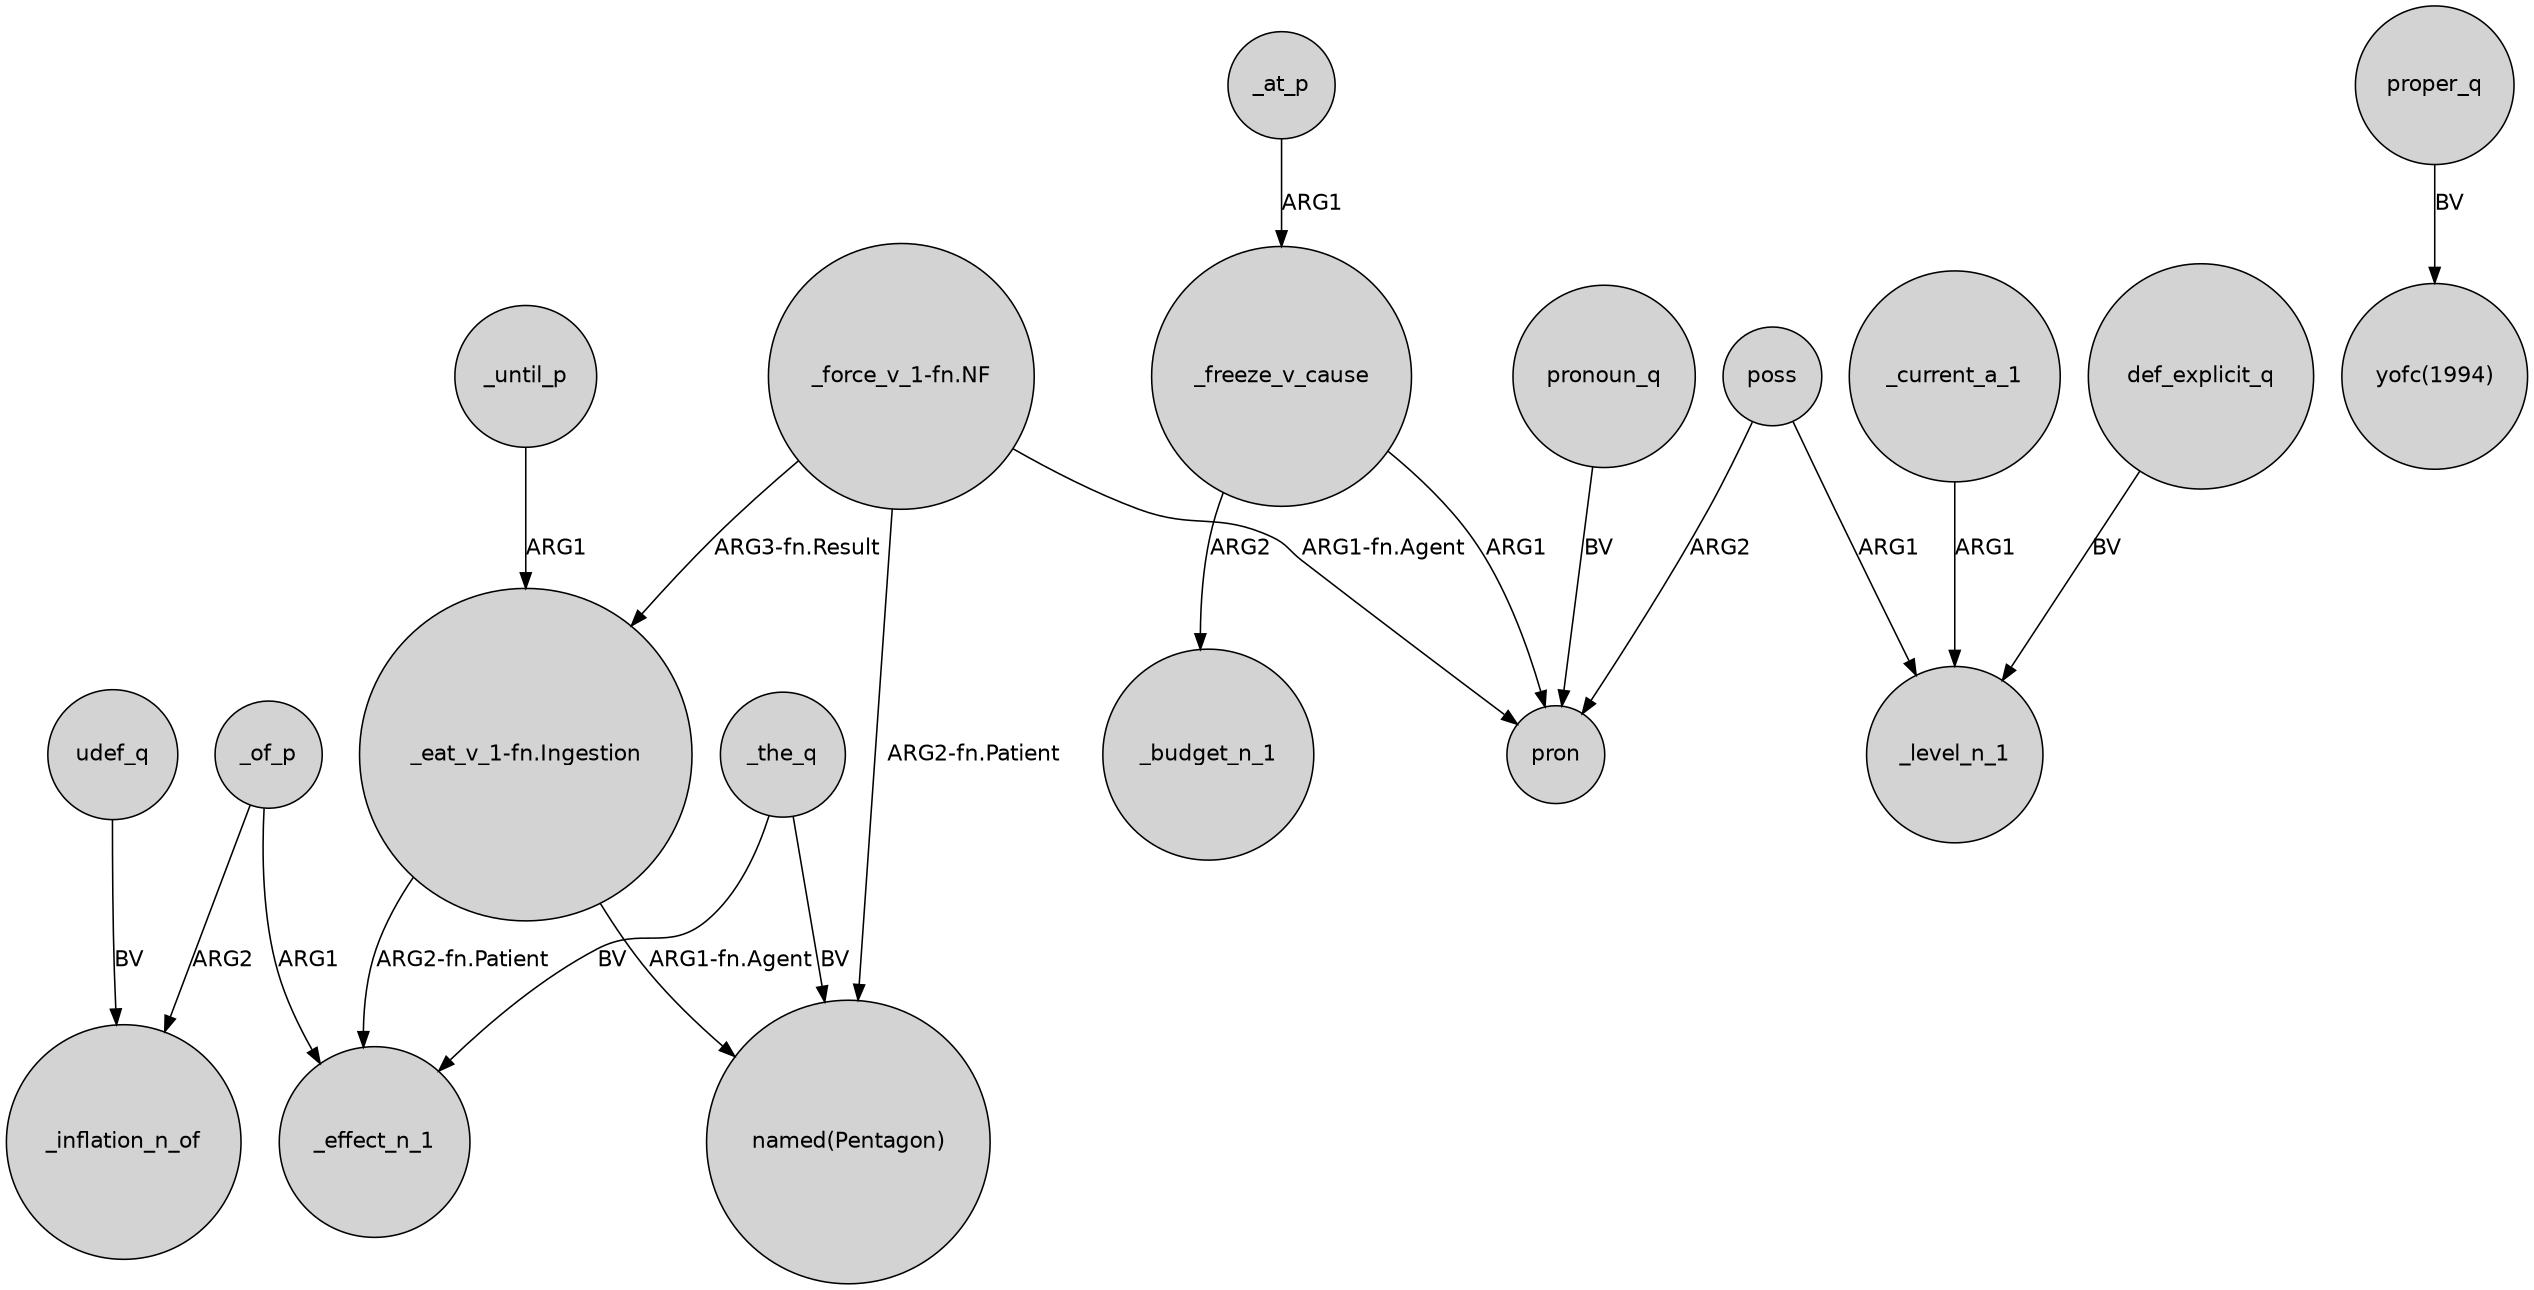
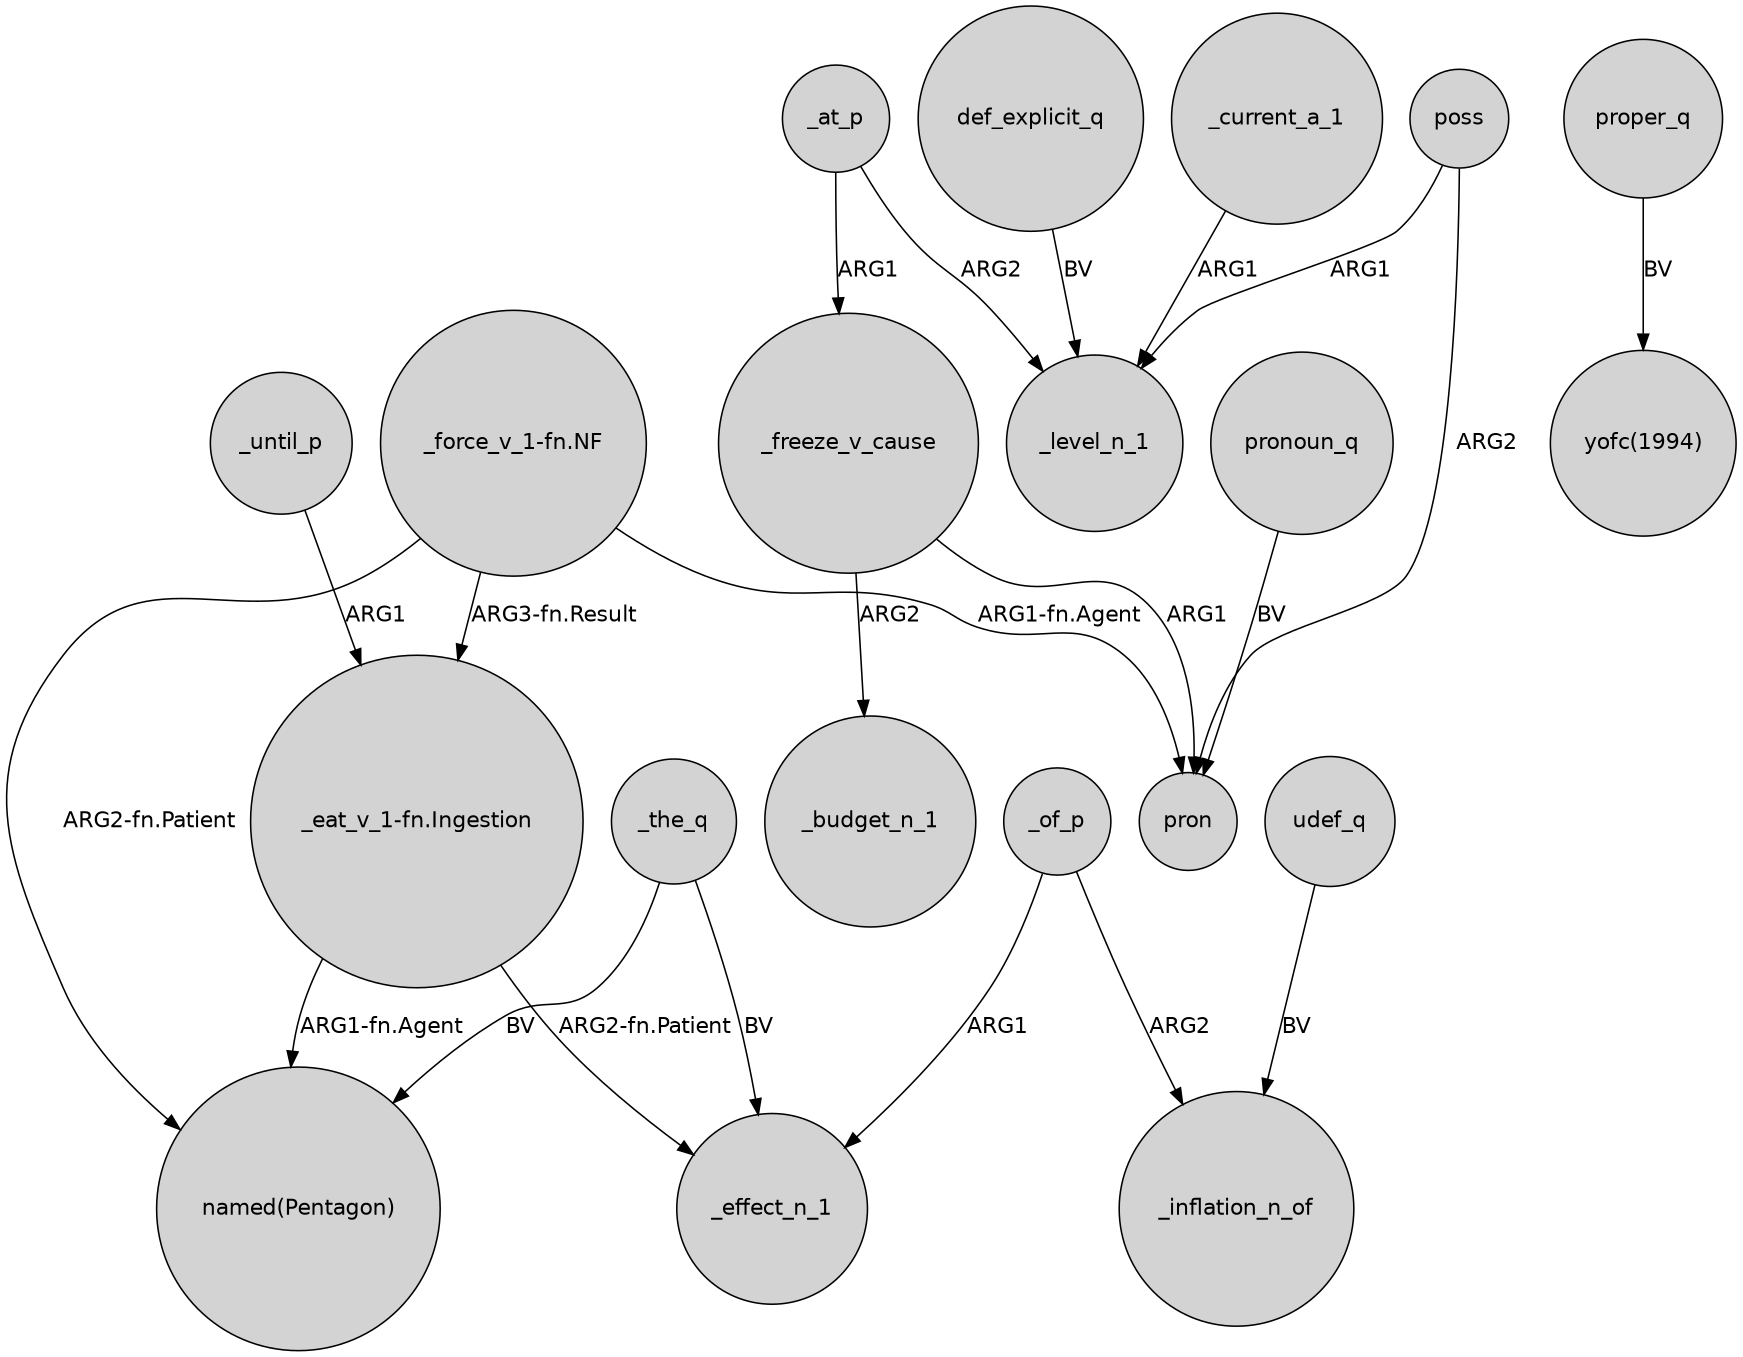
edge "_at_p" -> "_level_n_1": added, label "ARG2"
